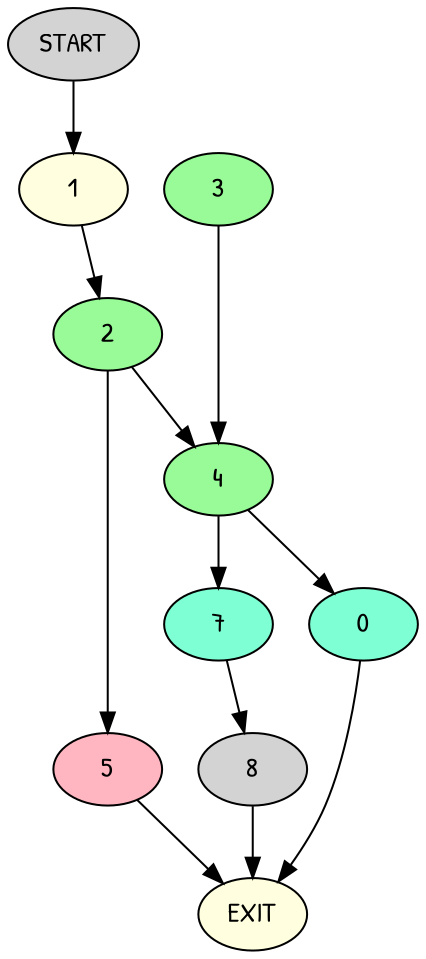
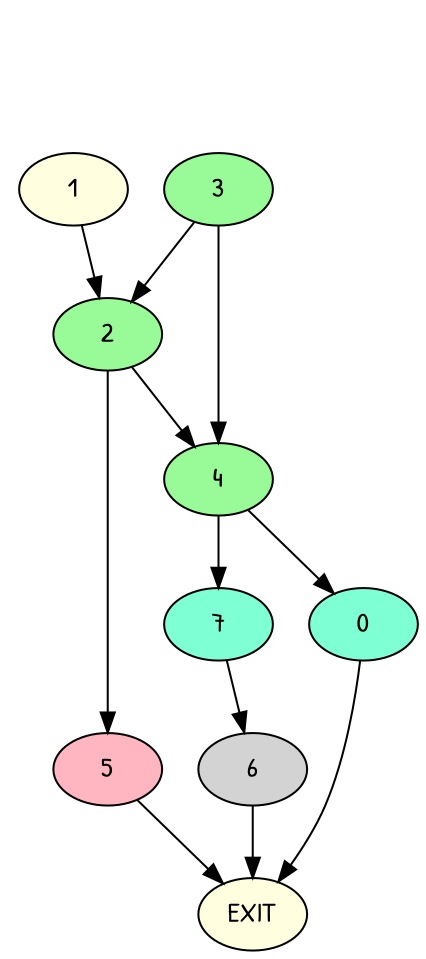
node "START": removed
edge "3" -> "2": added
node "8": label "8" -> "6"
